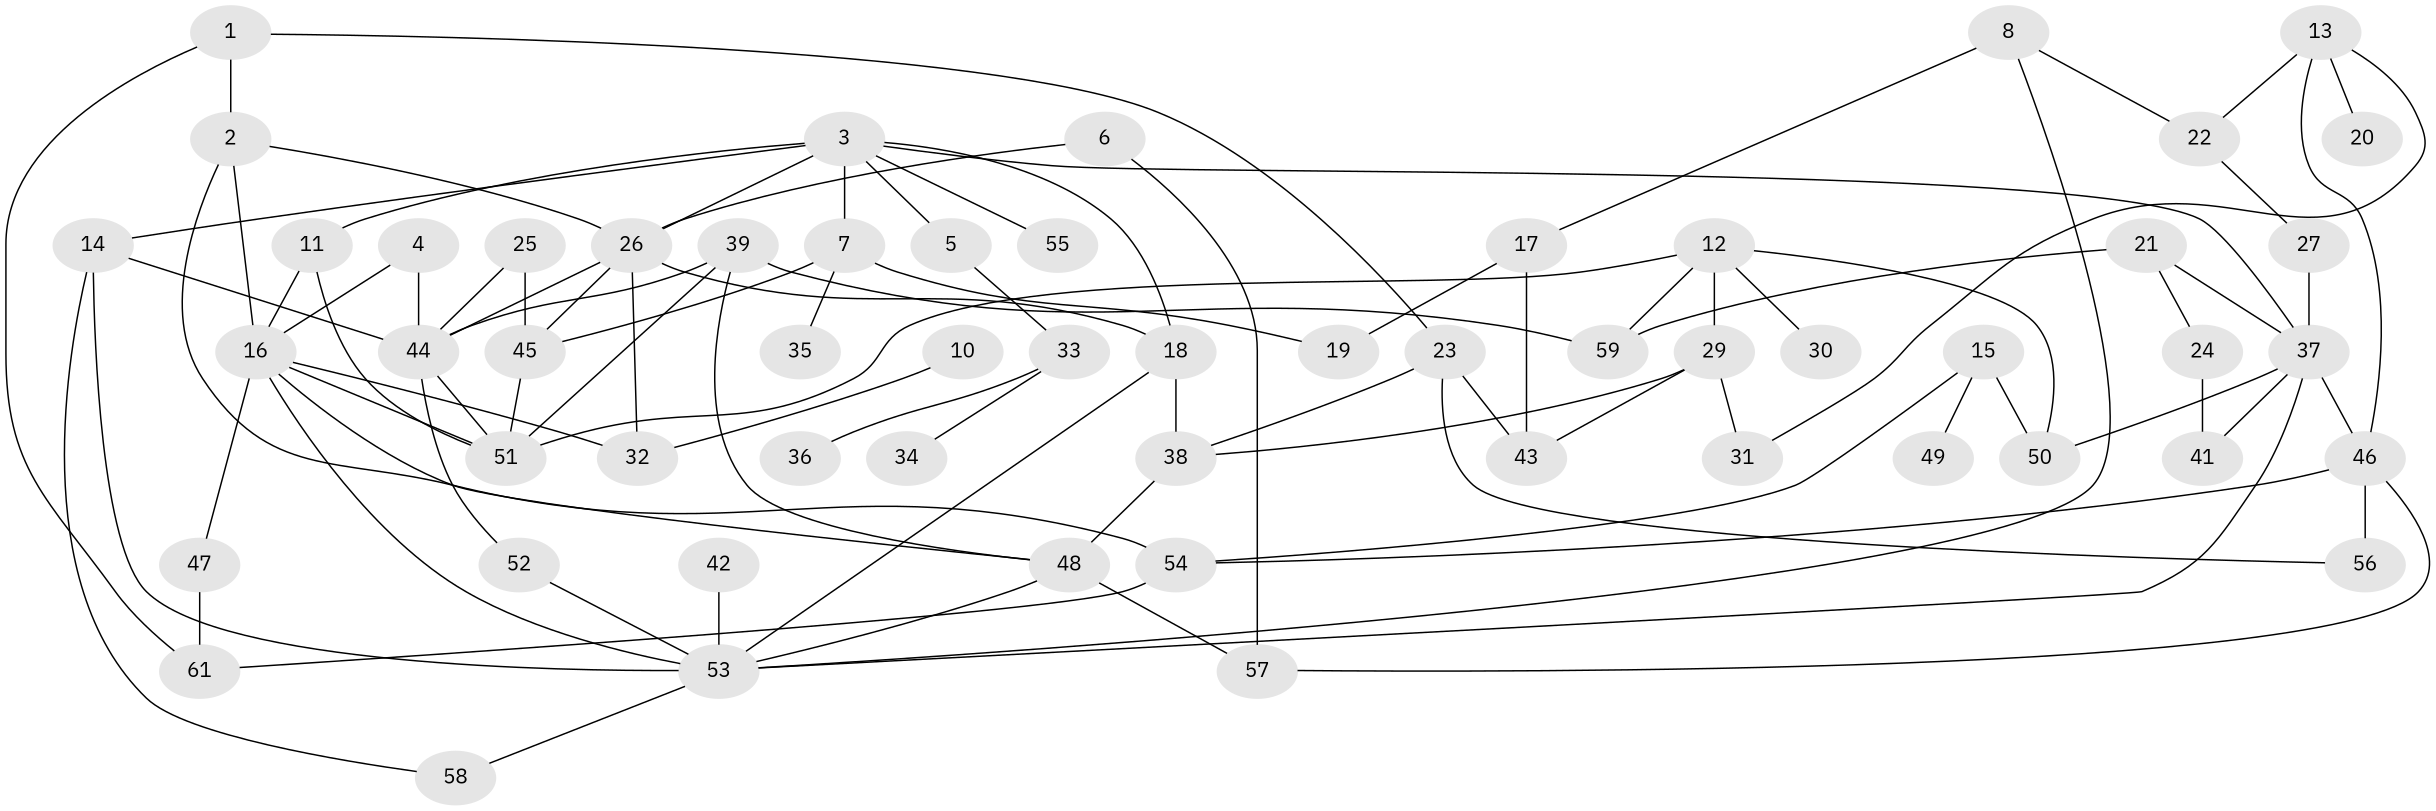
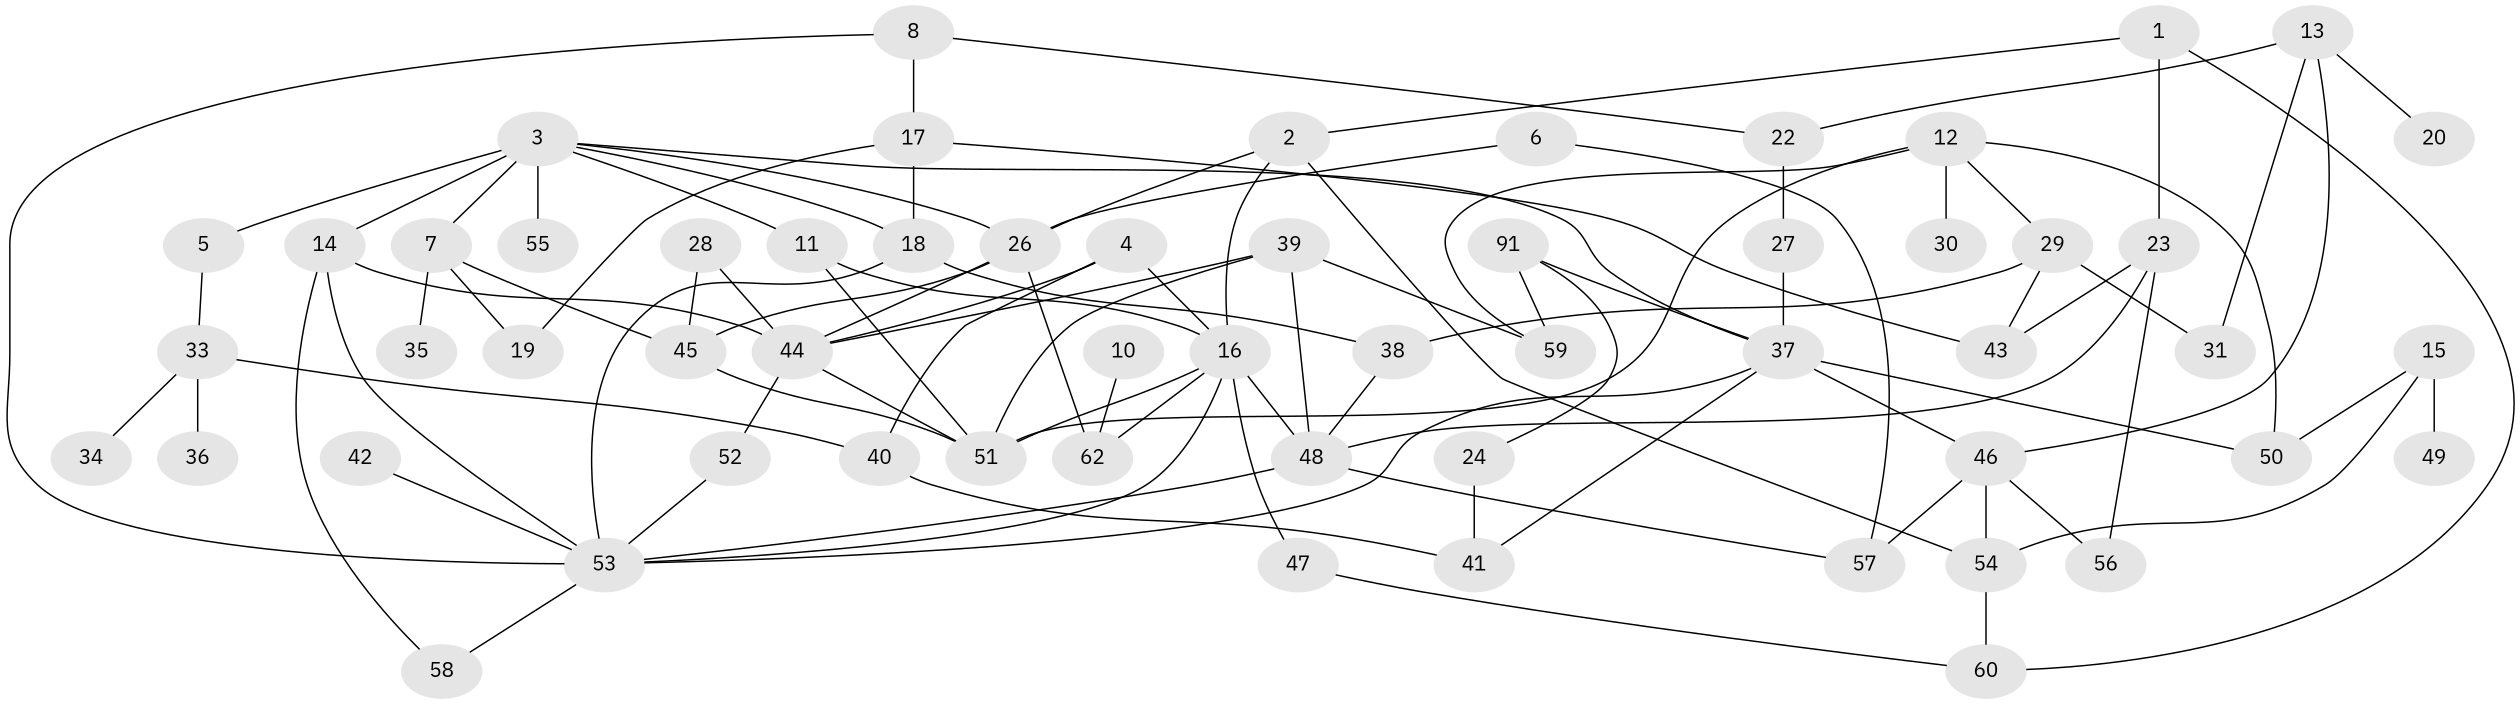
node "25": label "25" -> "28"
node "21": label "21" -> "91"
edge "26" -- "18": now "17" -- "18"
edge "23" -- "38": now "23" -- "48"
node "32": label "32" -> "62"
node "40": added
node "61": label "61" -> "60"
